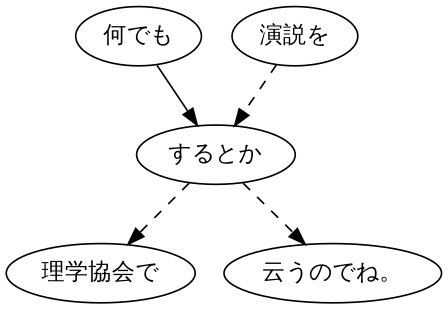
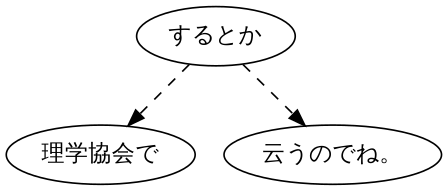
node "何でも": removed
node "演説を": removed
